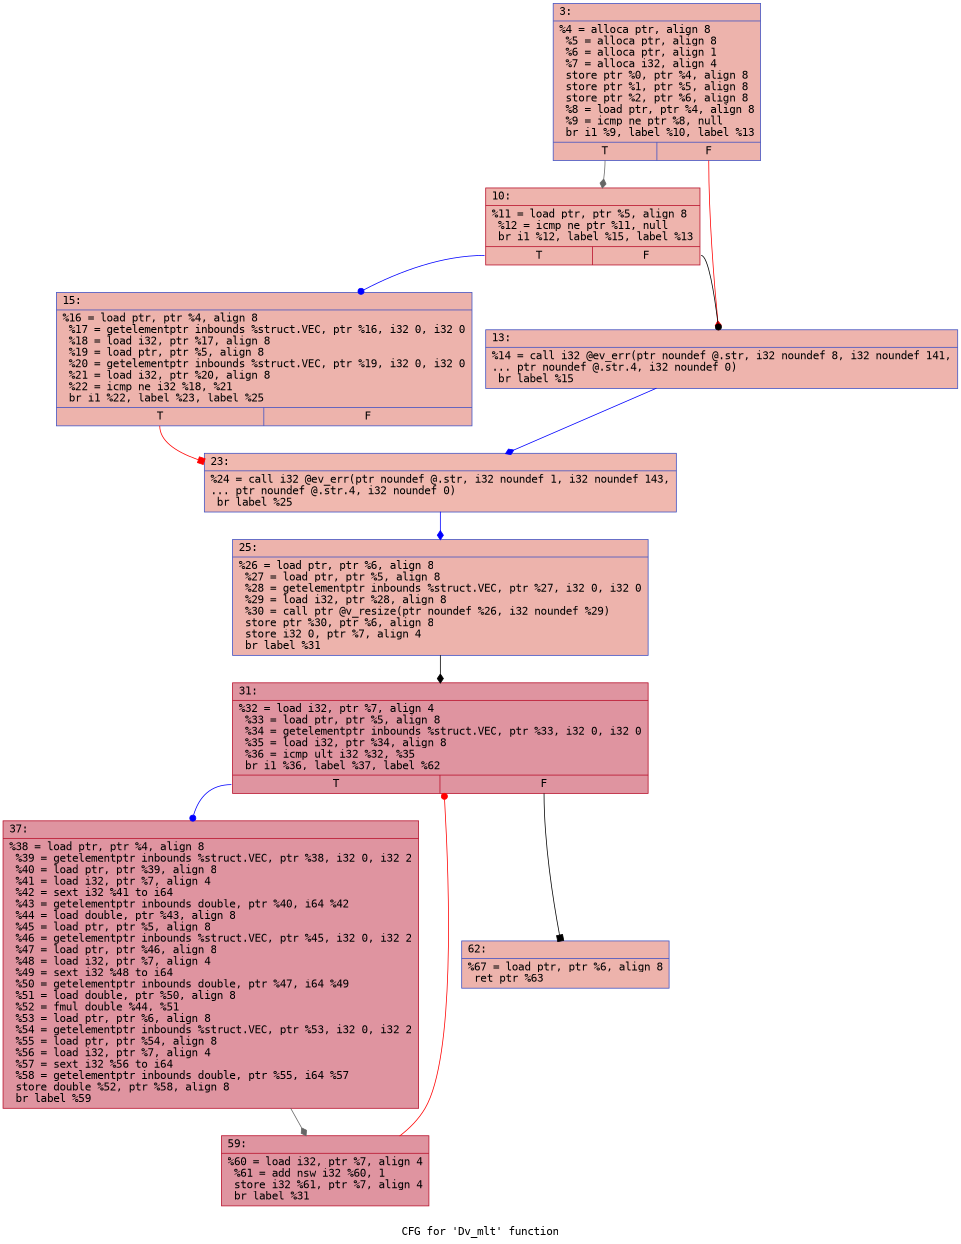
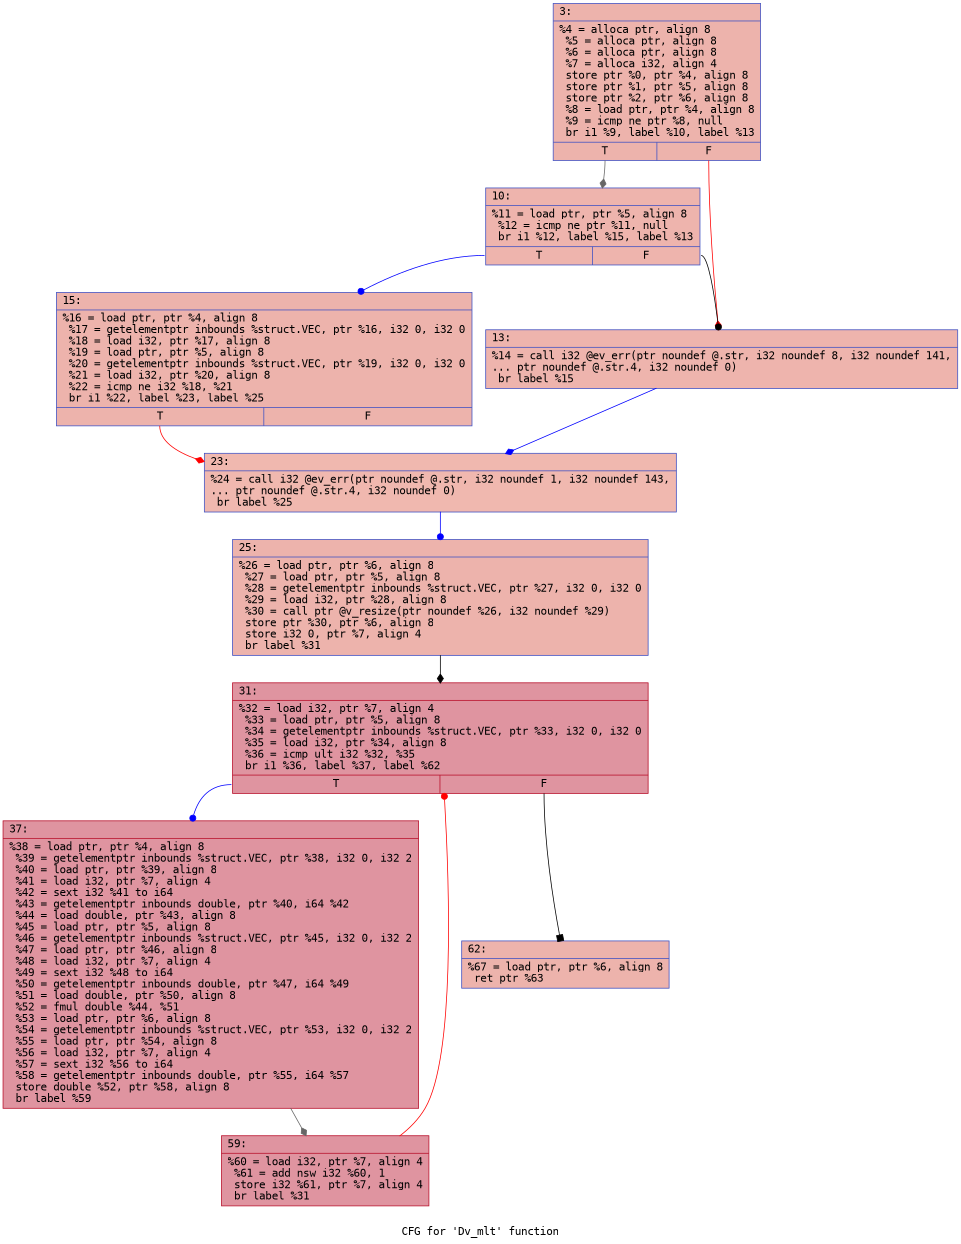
node "3:": text "%6 = alloca ptr, align 1" -> "%6 = alloca ptr, align 8"
node "10:": color #b70d28ff -> #3d50c3ff
edge "15:" -> "23:": arrowhead box -> diamond
edge "23:" -> "25:": arrowhead diamond -> dot
